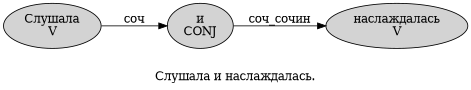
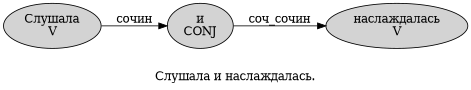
edge "Слушала V" -> "и CONJ": label "соч" -> "сочин"
